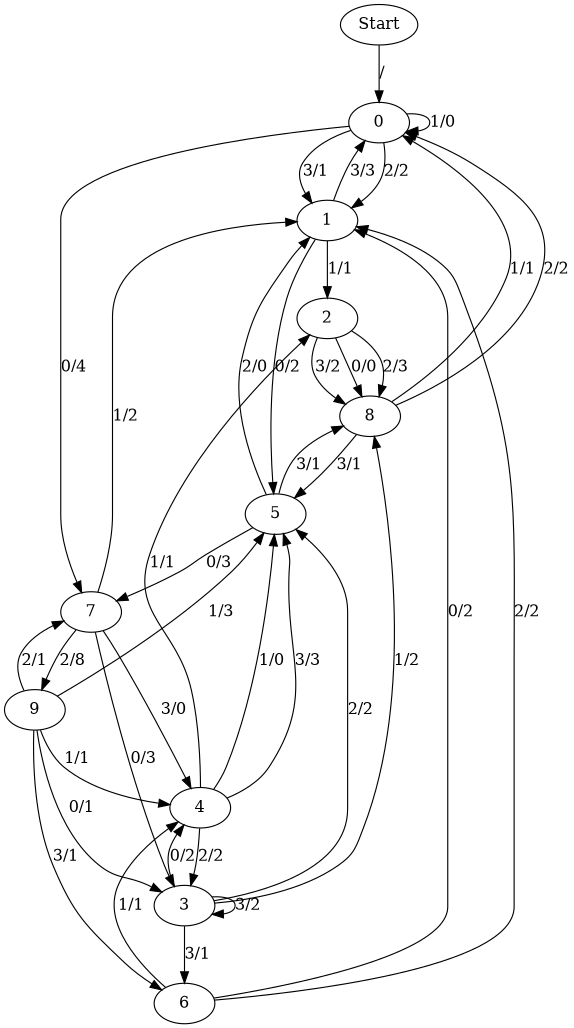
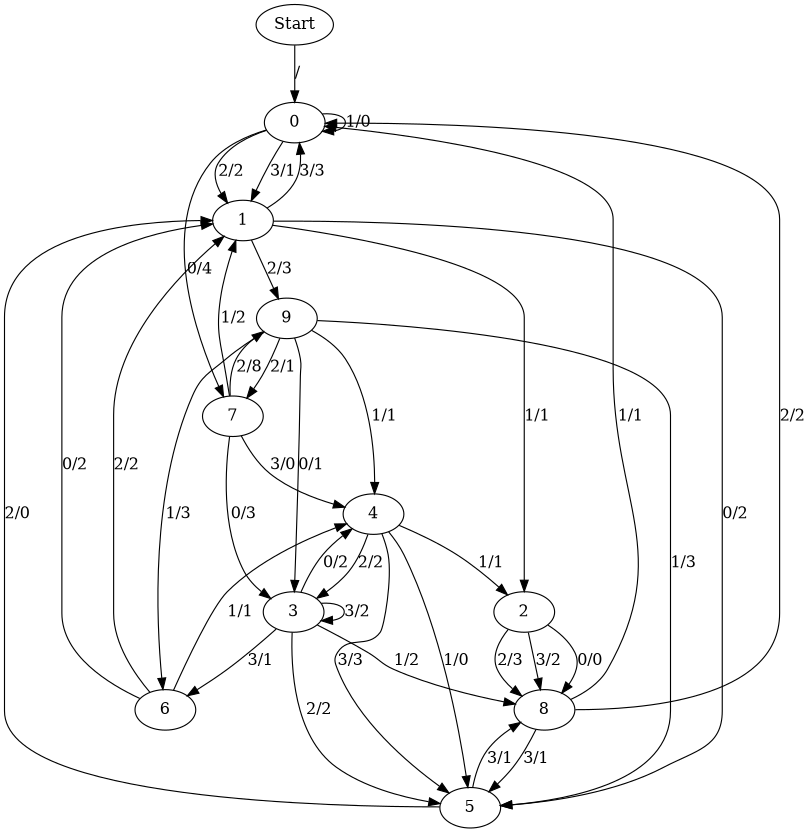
edge "1" -> "9": added, label "2/3"
edge "5" -> "7": removed, label "0/3"
edge "9" -> "6": label "3/1" -> "1/3"
